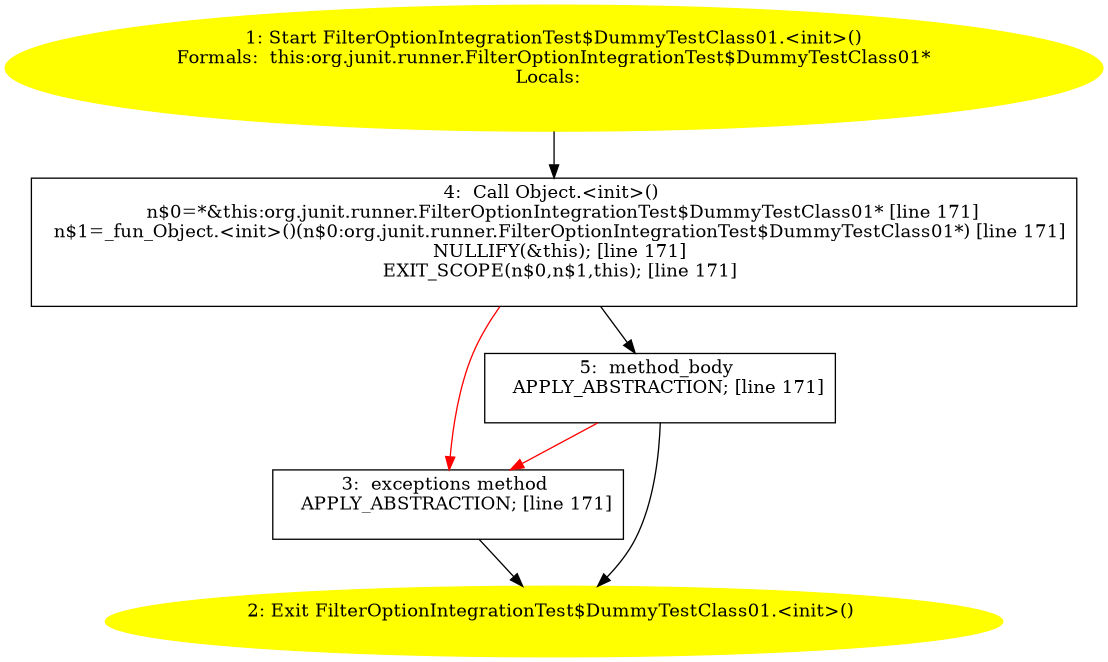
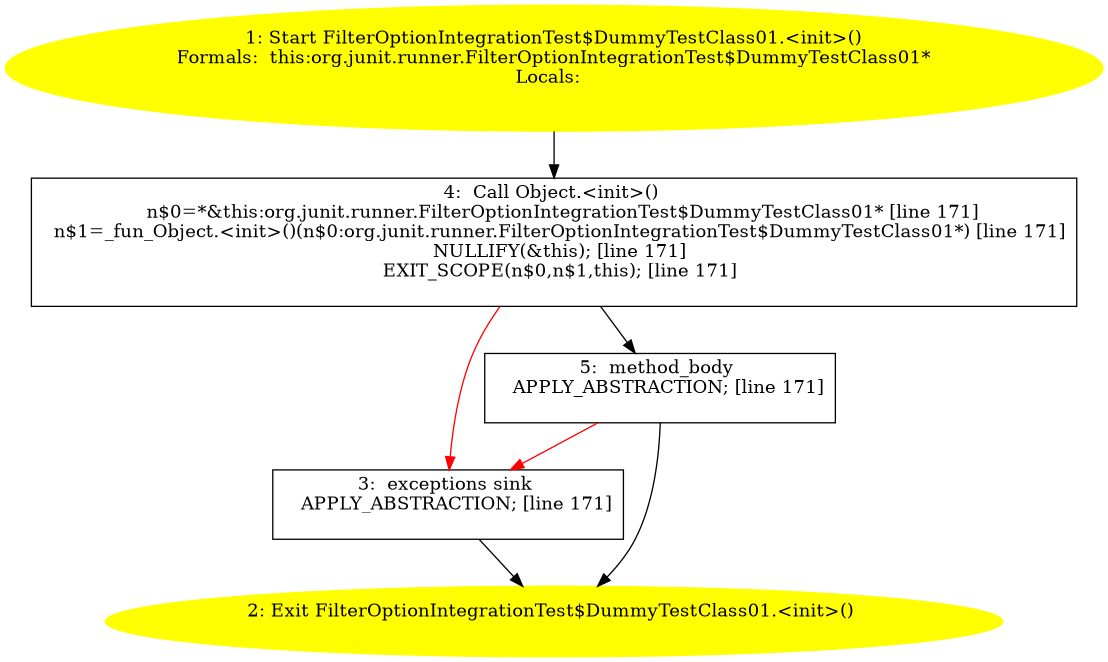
node "3:  exceptions method APPLY_ABSTRACTION; [line 171]": label "3:  exceptions method APPLY_ABSTRACTION; [line 171]" -> "3:  exceptions sink APPLY_ABSTRACTION; [line 171]"
